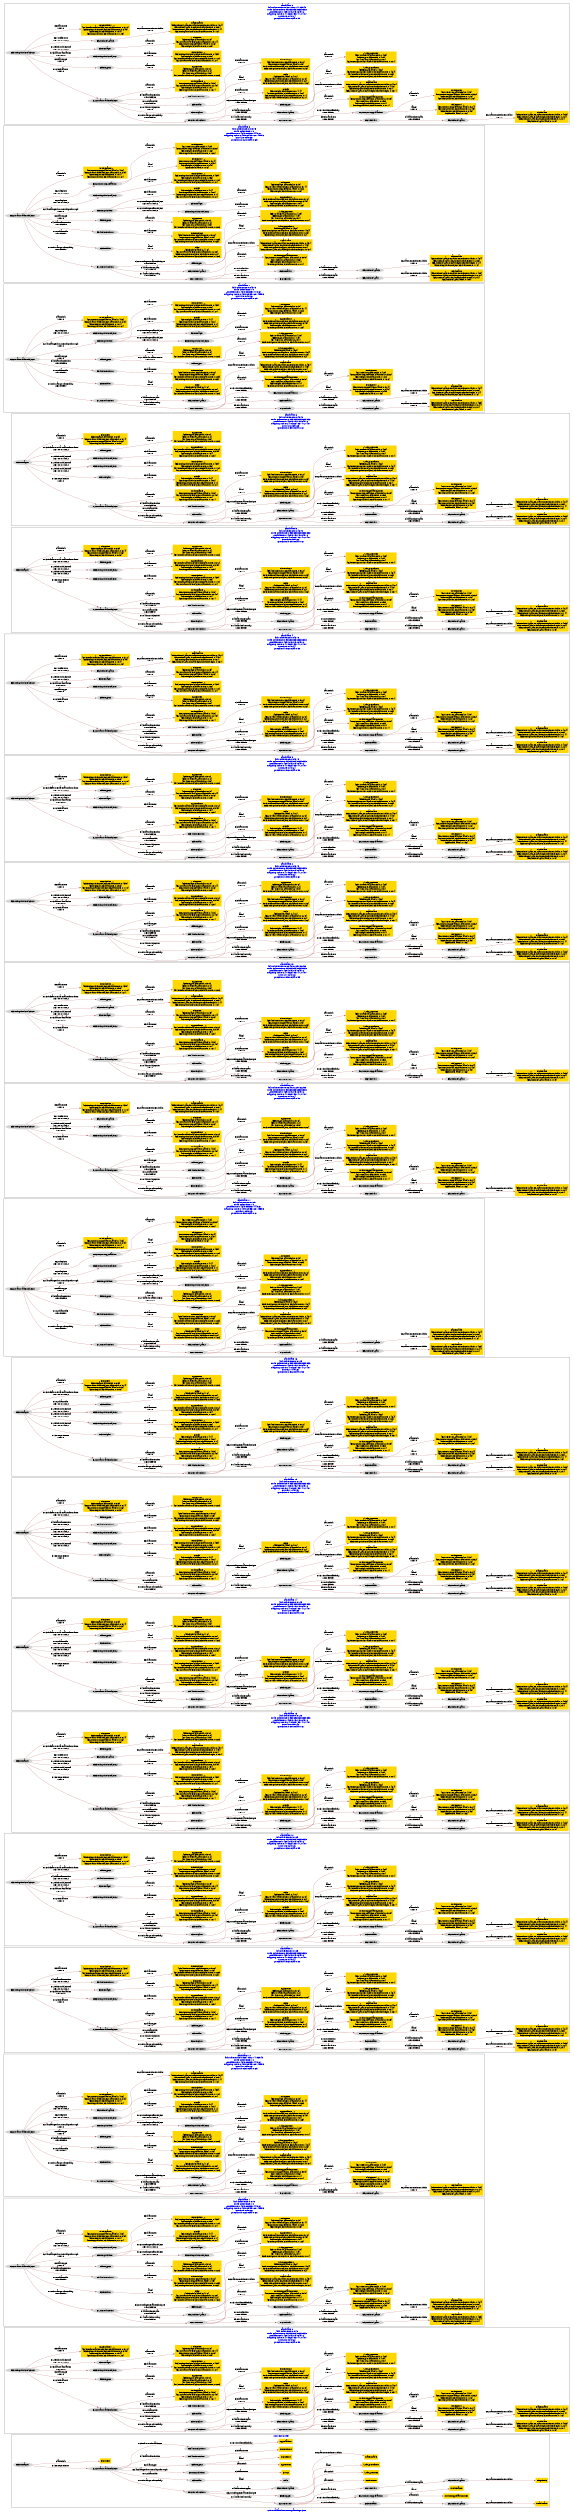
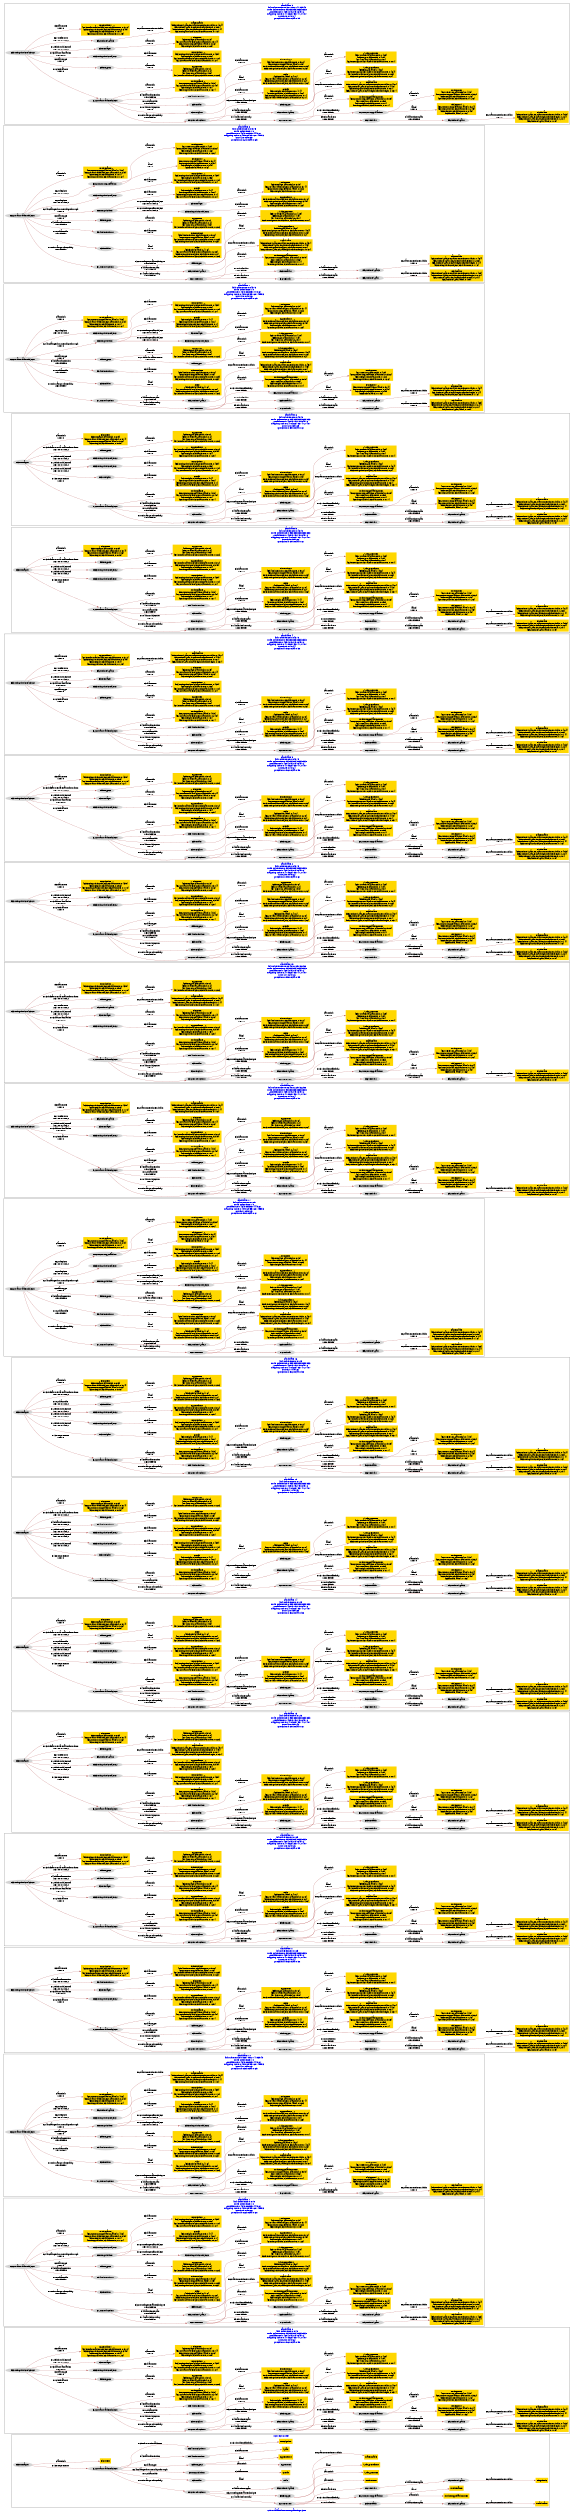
node "Appellation": label "Appellation" -> "Inscription"
node "Dimensions": label "Dimensions" -> "Span"
node "Pic_of_Art": label "Pic_of_Art" -> "Type_of_Art"
node "Type_URI": fillcolor gold -> lightgray
node "Group": label "Group" -> "Credit"
